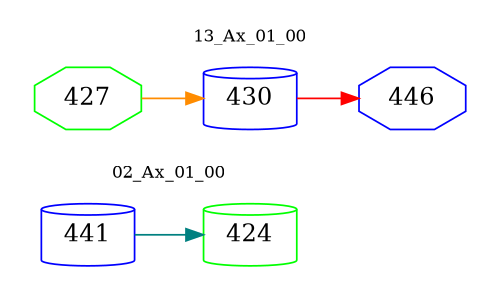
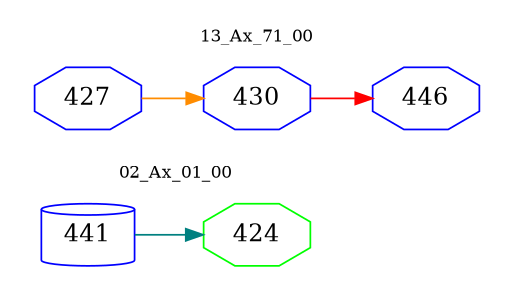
cluster "13_Ax_01_00": label "13_Ax_01_00" -> "13_Ax_71_00"
node "427": color green -> blue
node "430": shape cylinder -> octagon
node "424": shape cylinder -> octagon
